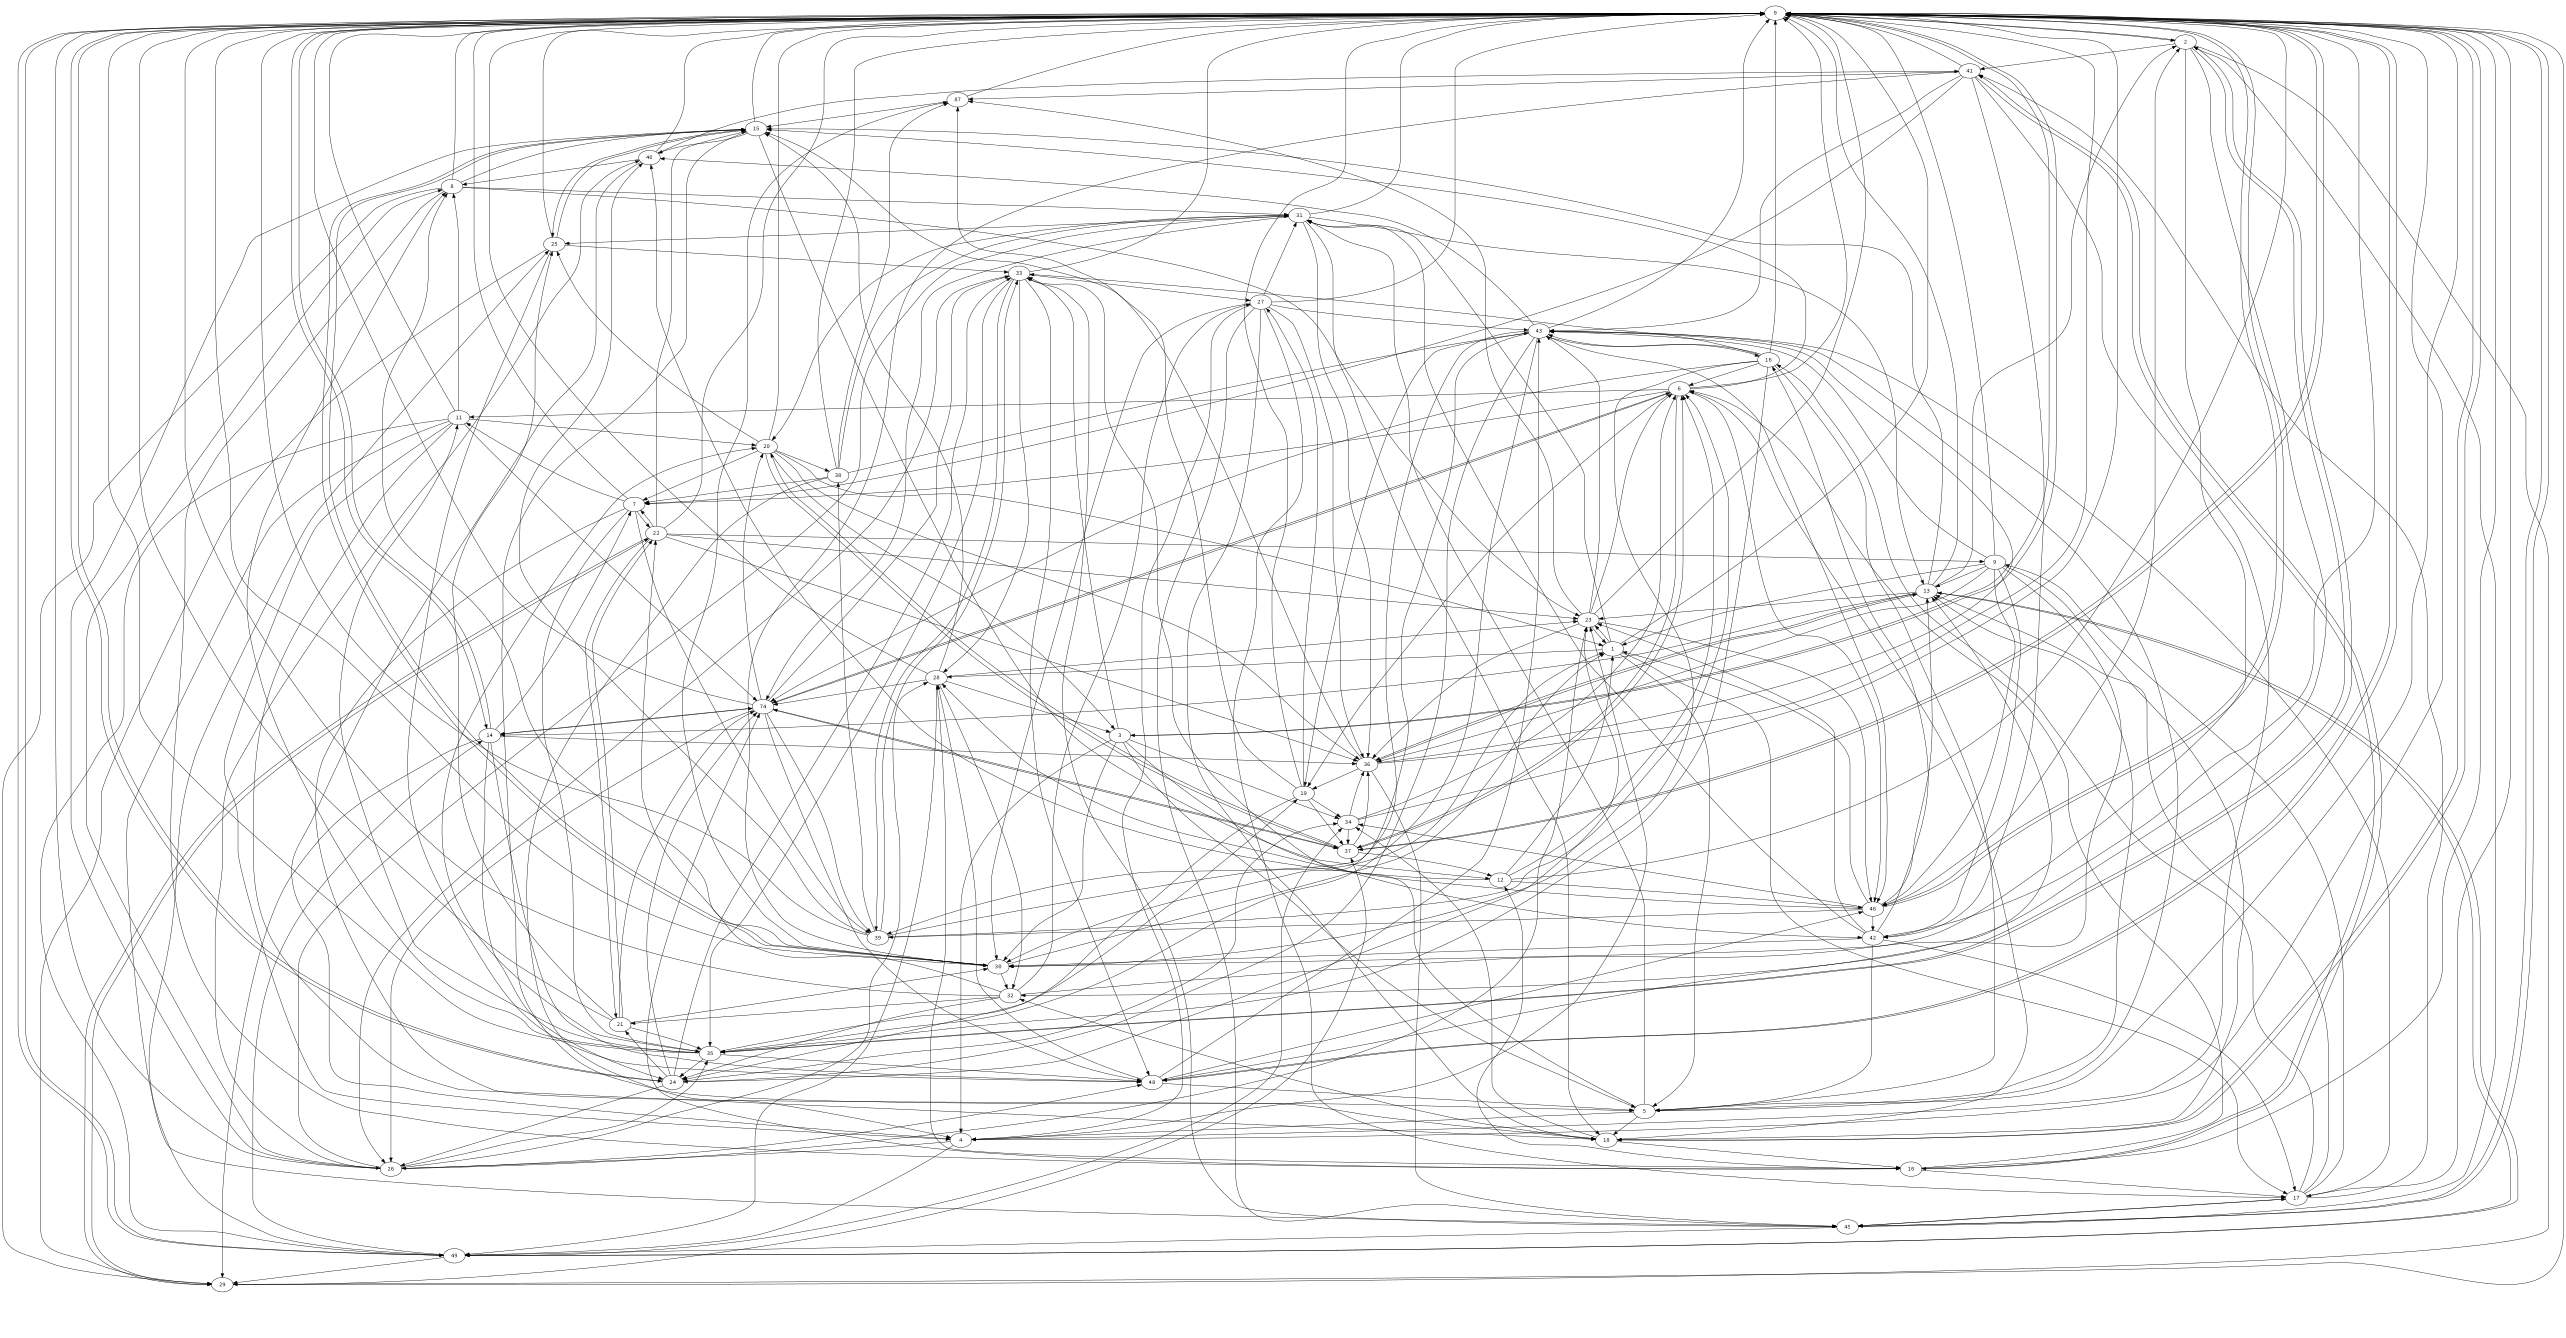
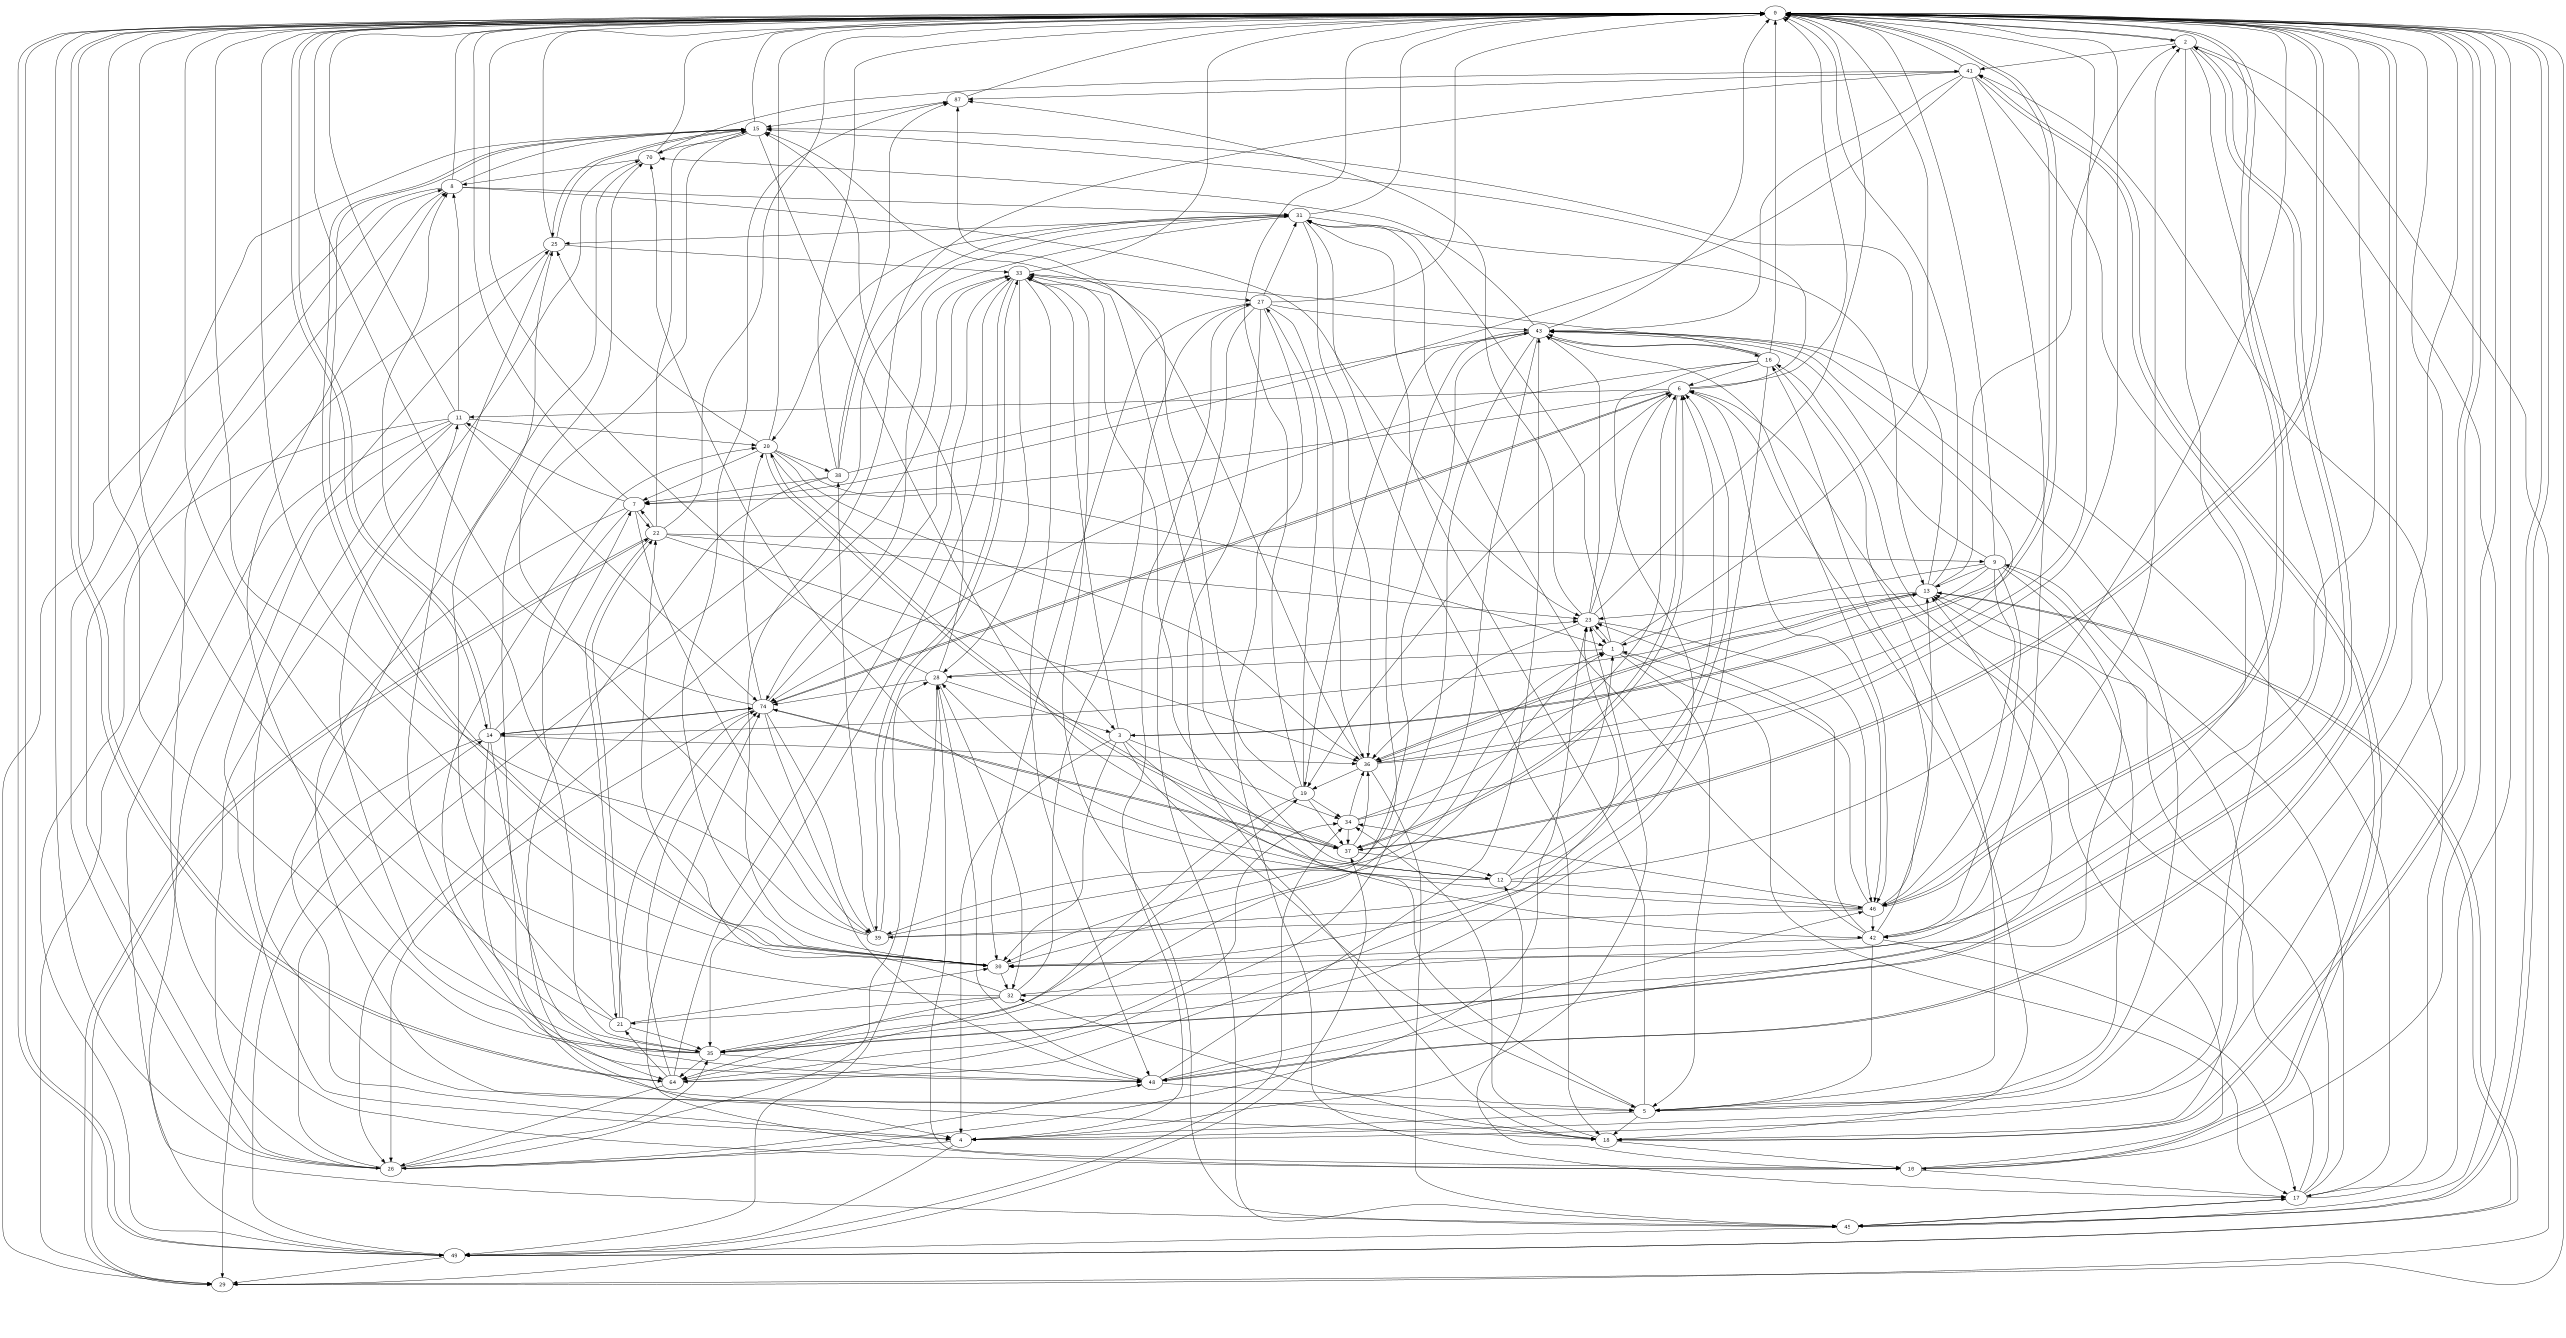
node "40": label "40" -> "70"
edge "12" -> "33": added
node "24": label "24" -> "64"
